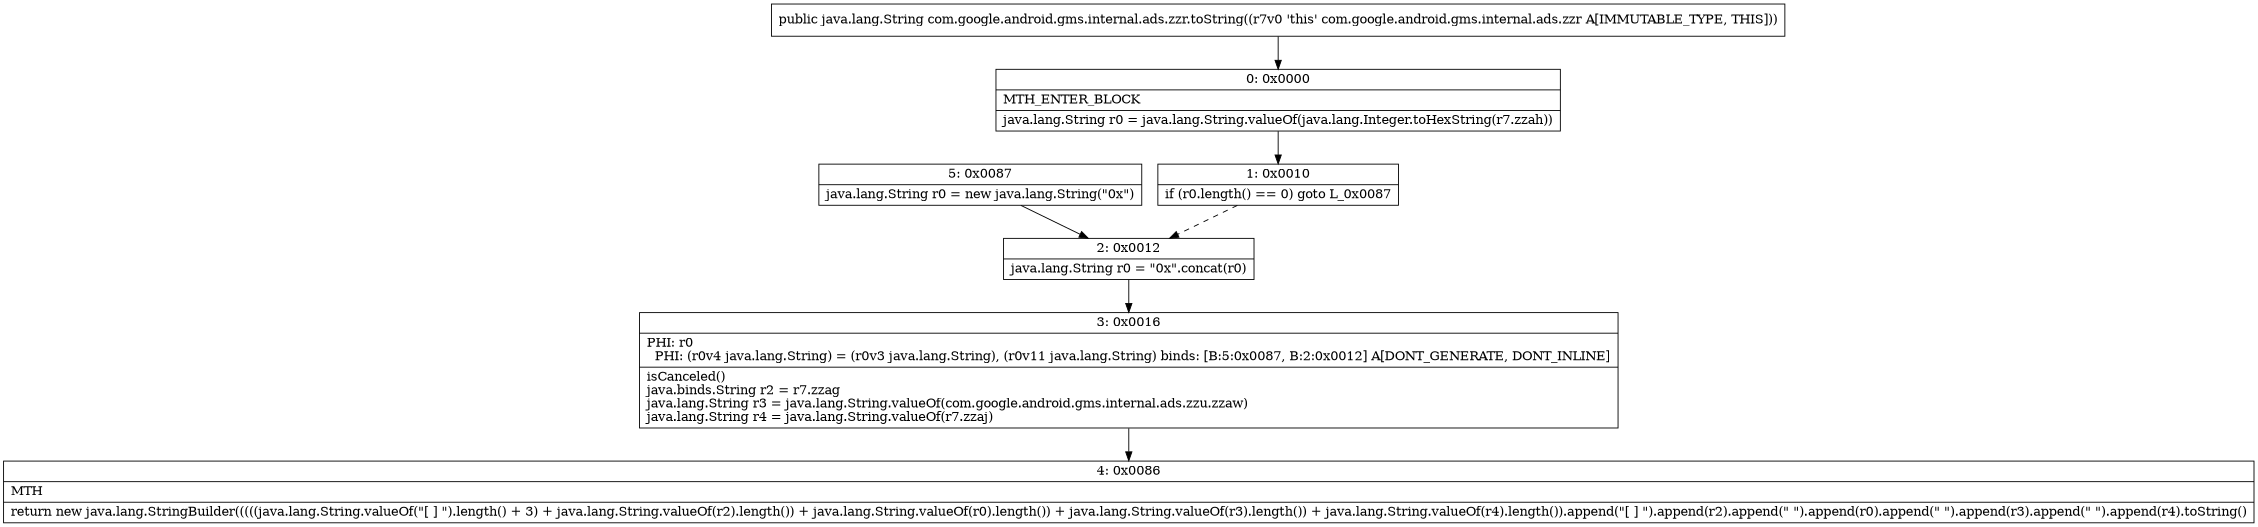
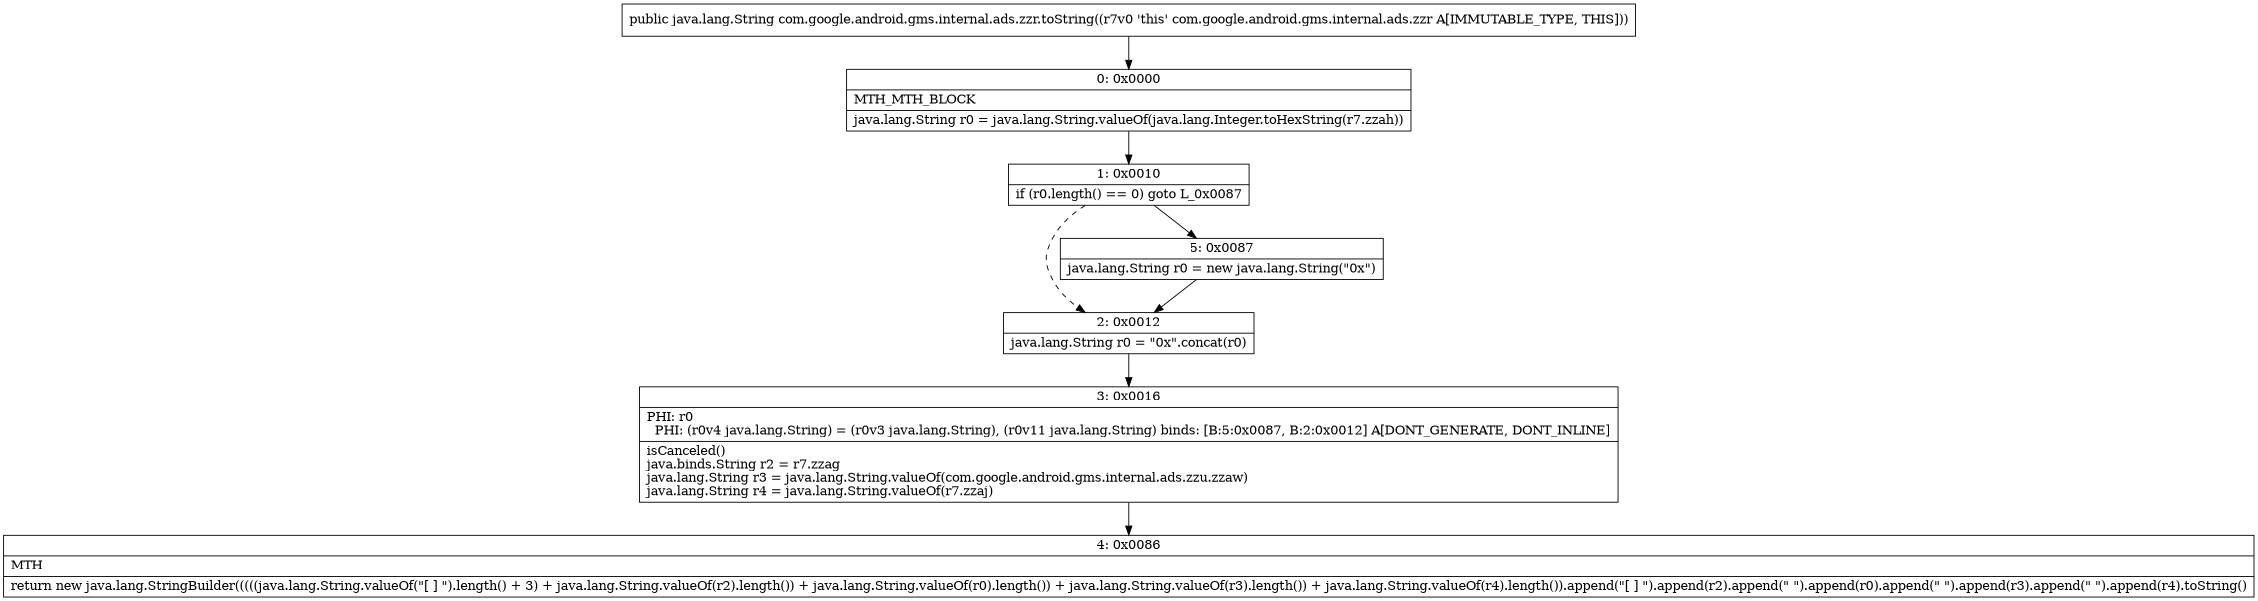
node "0: 0x0000": text "MTH_ENTER_BLOCK" -> "MTH_MTH_BLOCK"
edge "1: 0x0010" -> "5: 0x0087": added
